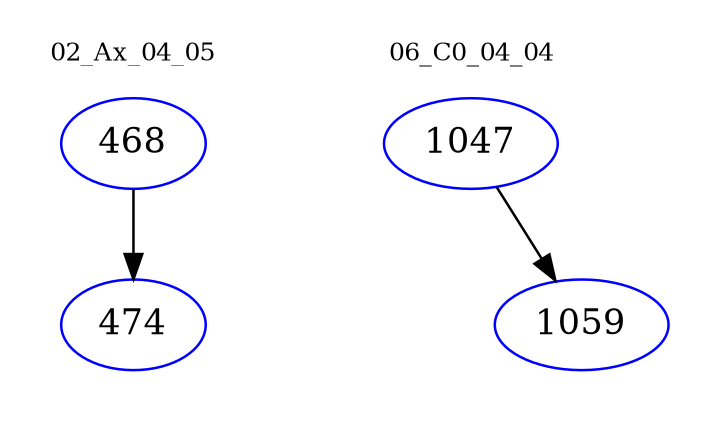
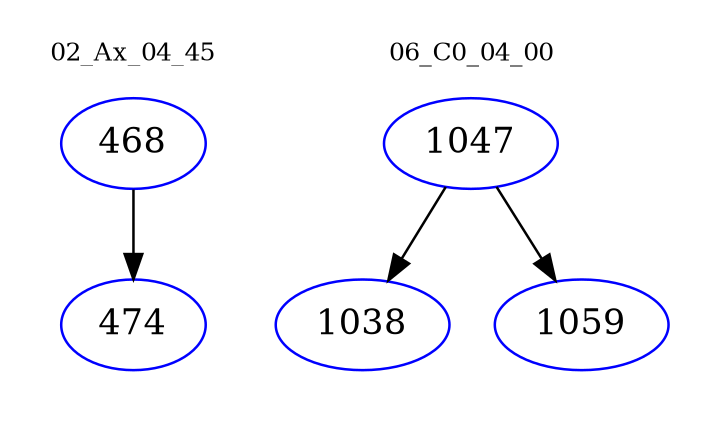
cluster "02_Ax_04_05": label "02_Ax_04_05" -> "02_Ax_04_45"
cluster "06_C0_04_04": label "06_C0_04_04" -> "06_C0_04_00"
node "1038": added
